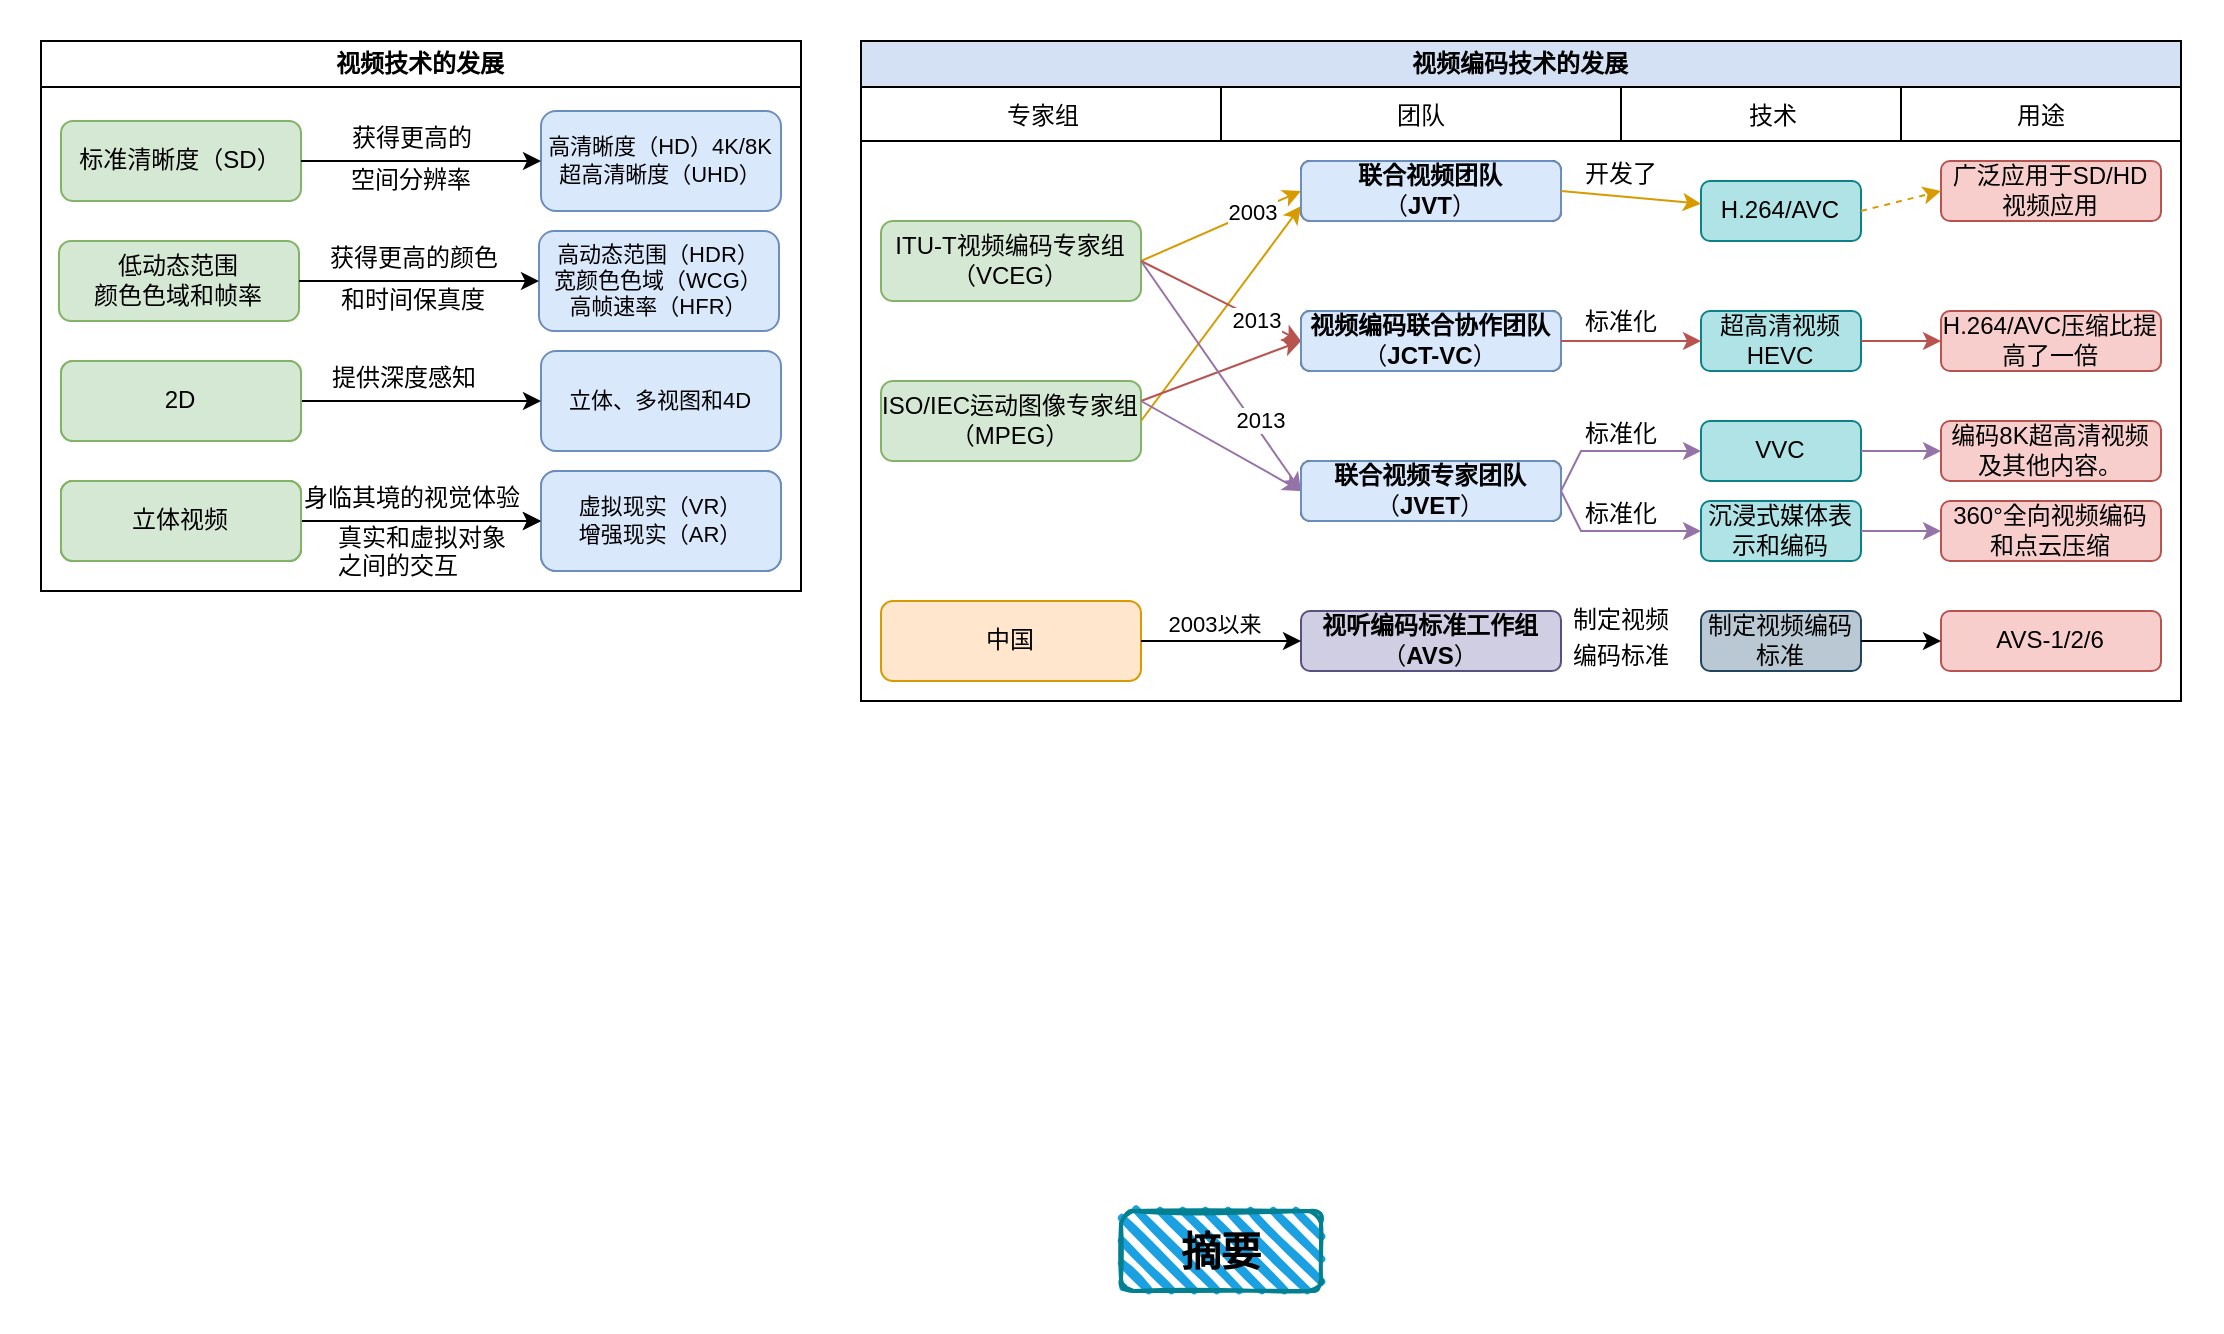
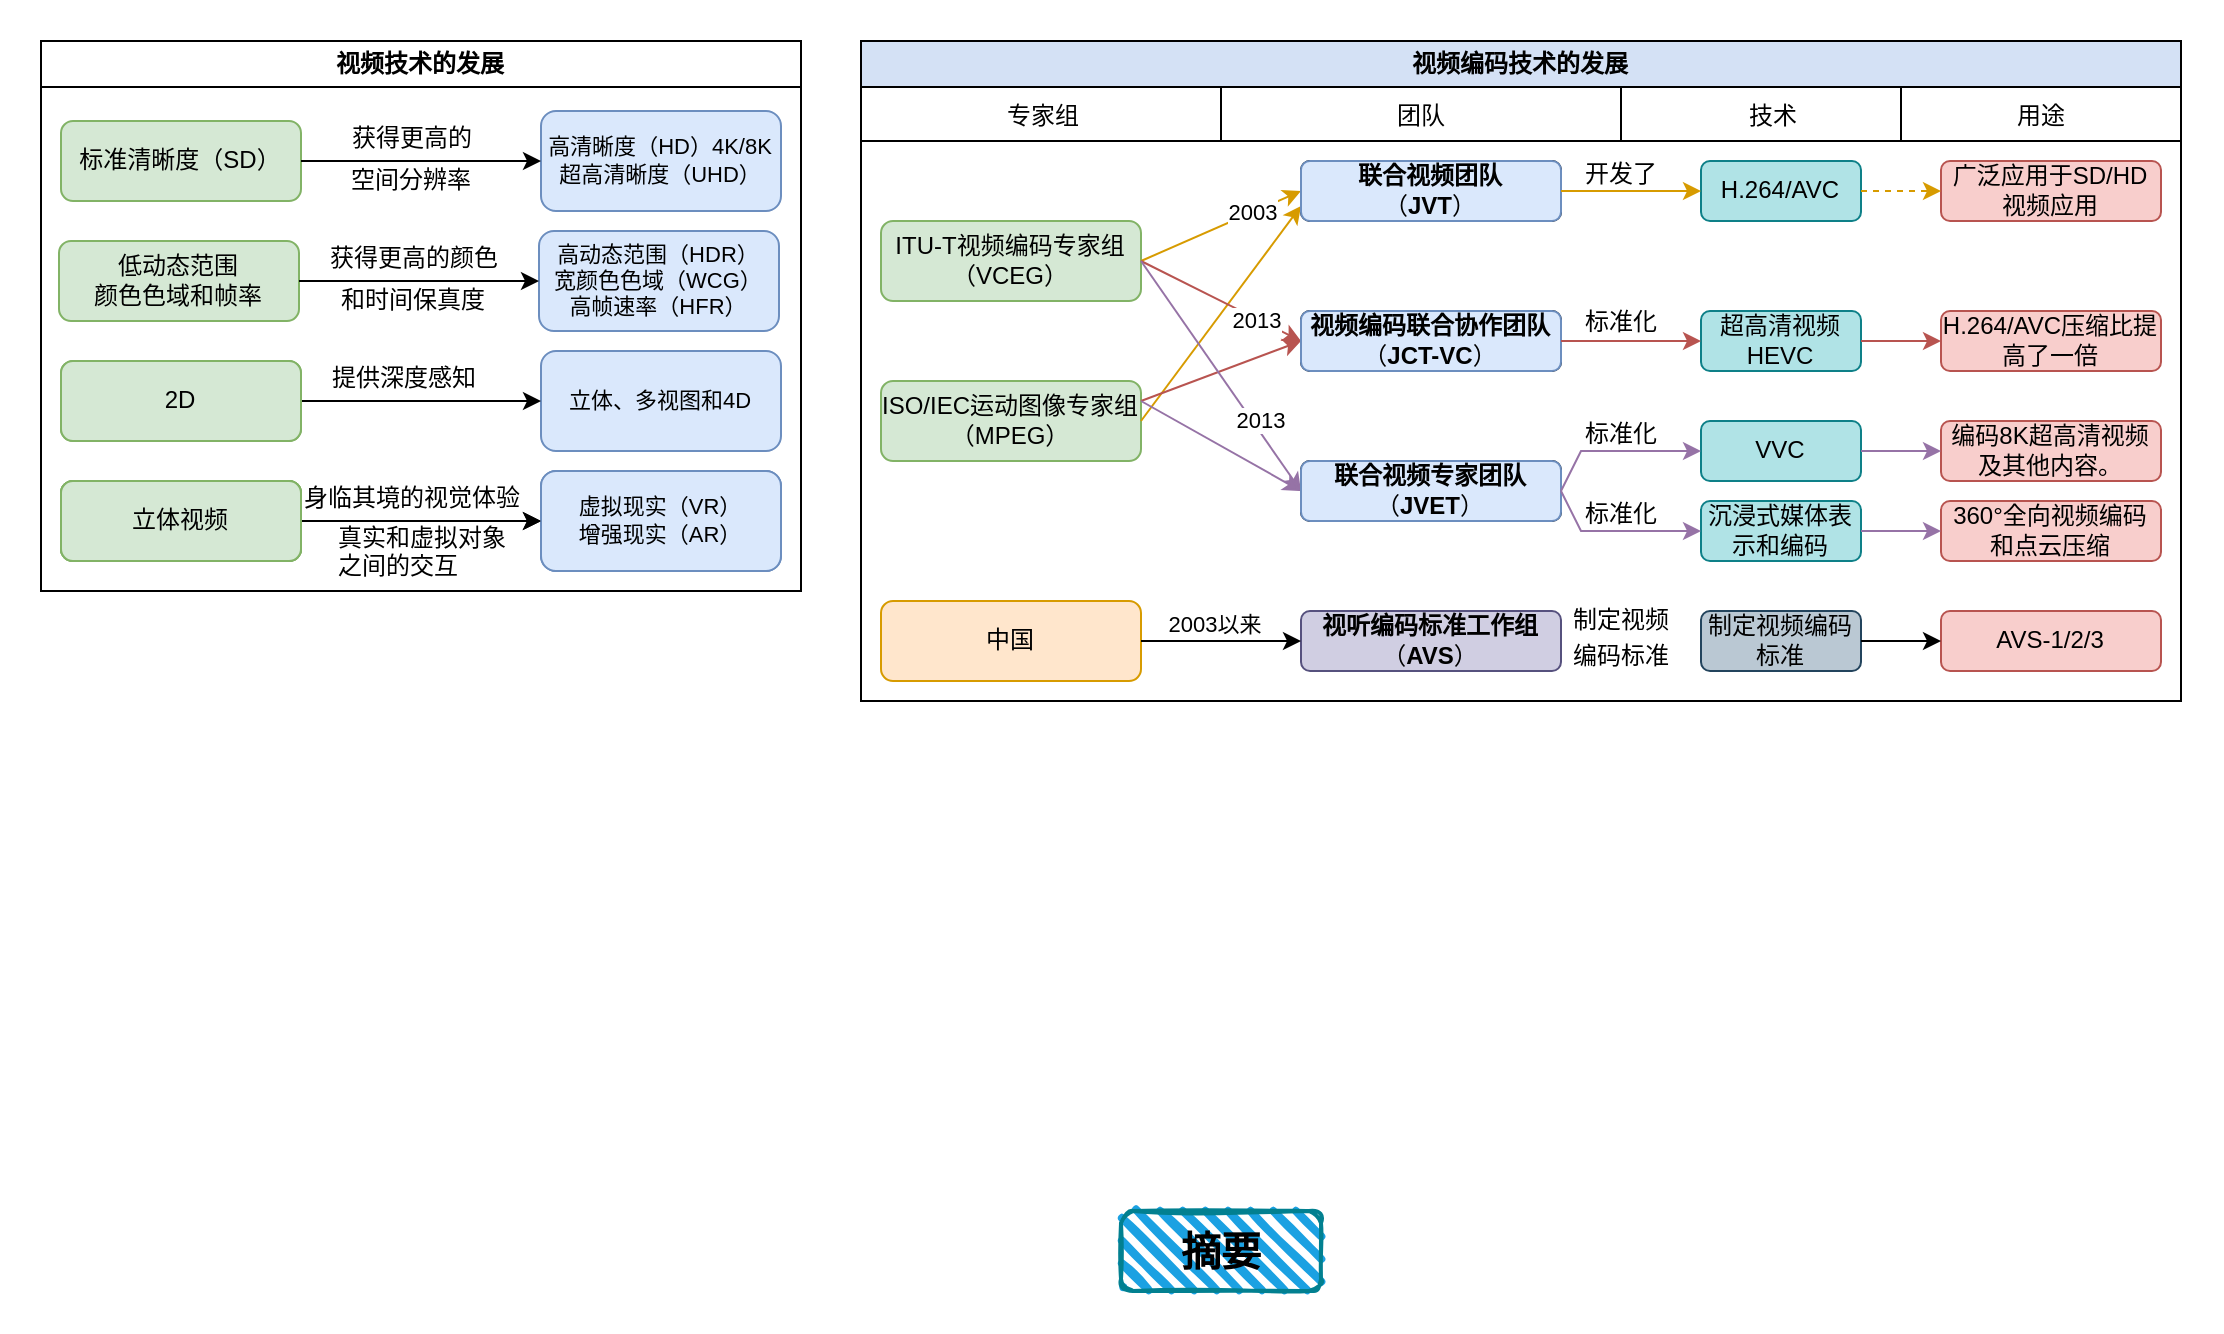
node "H.264/AVC": moved (1781, 211) -> (1781, 191)
node "AVS-1/2/6": label "AVS-1/2/6" -> "AVS-1/2/3"
